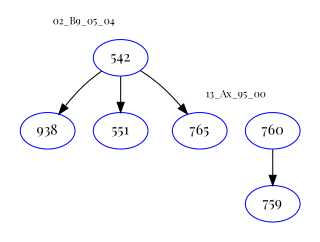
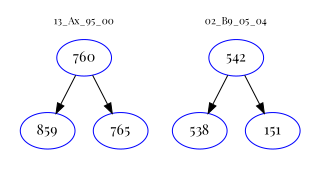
edge "542" -> "765": now "760" -> "765"
node "938": label "938" -> "538"
node "551": label "551" -> "151"
node "759": label "759" -> "859"
